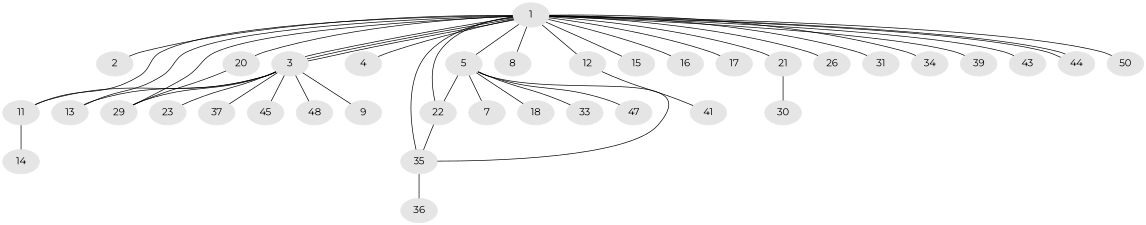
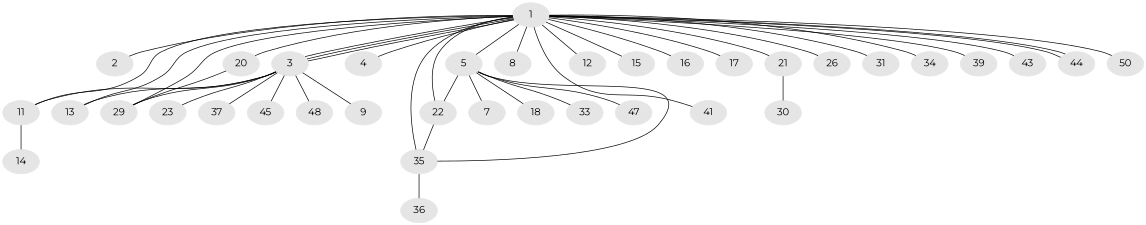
edge "12" -- "41": now "1" -- "41"
